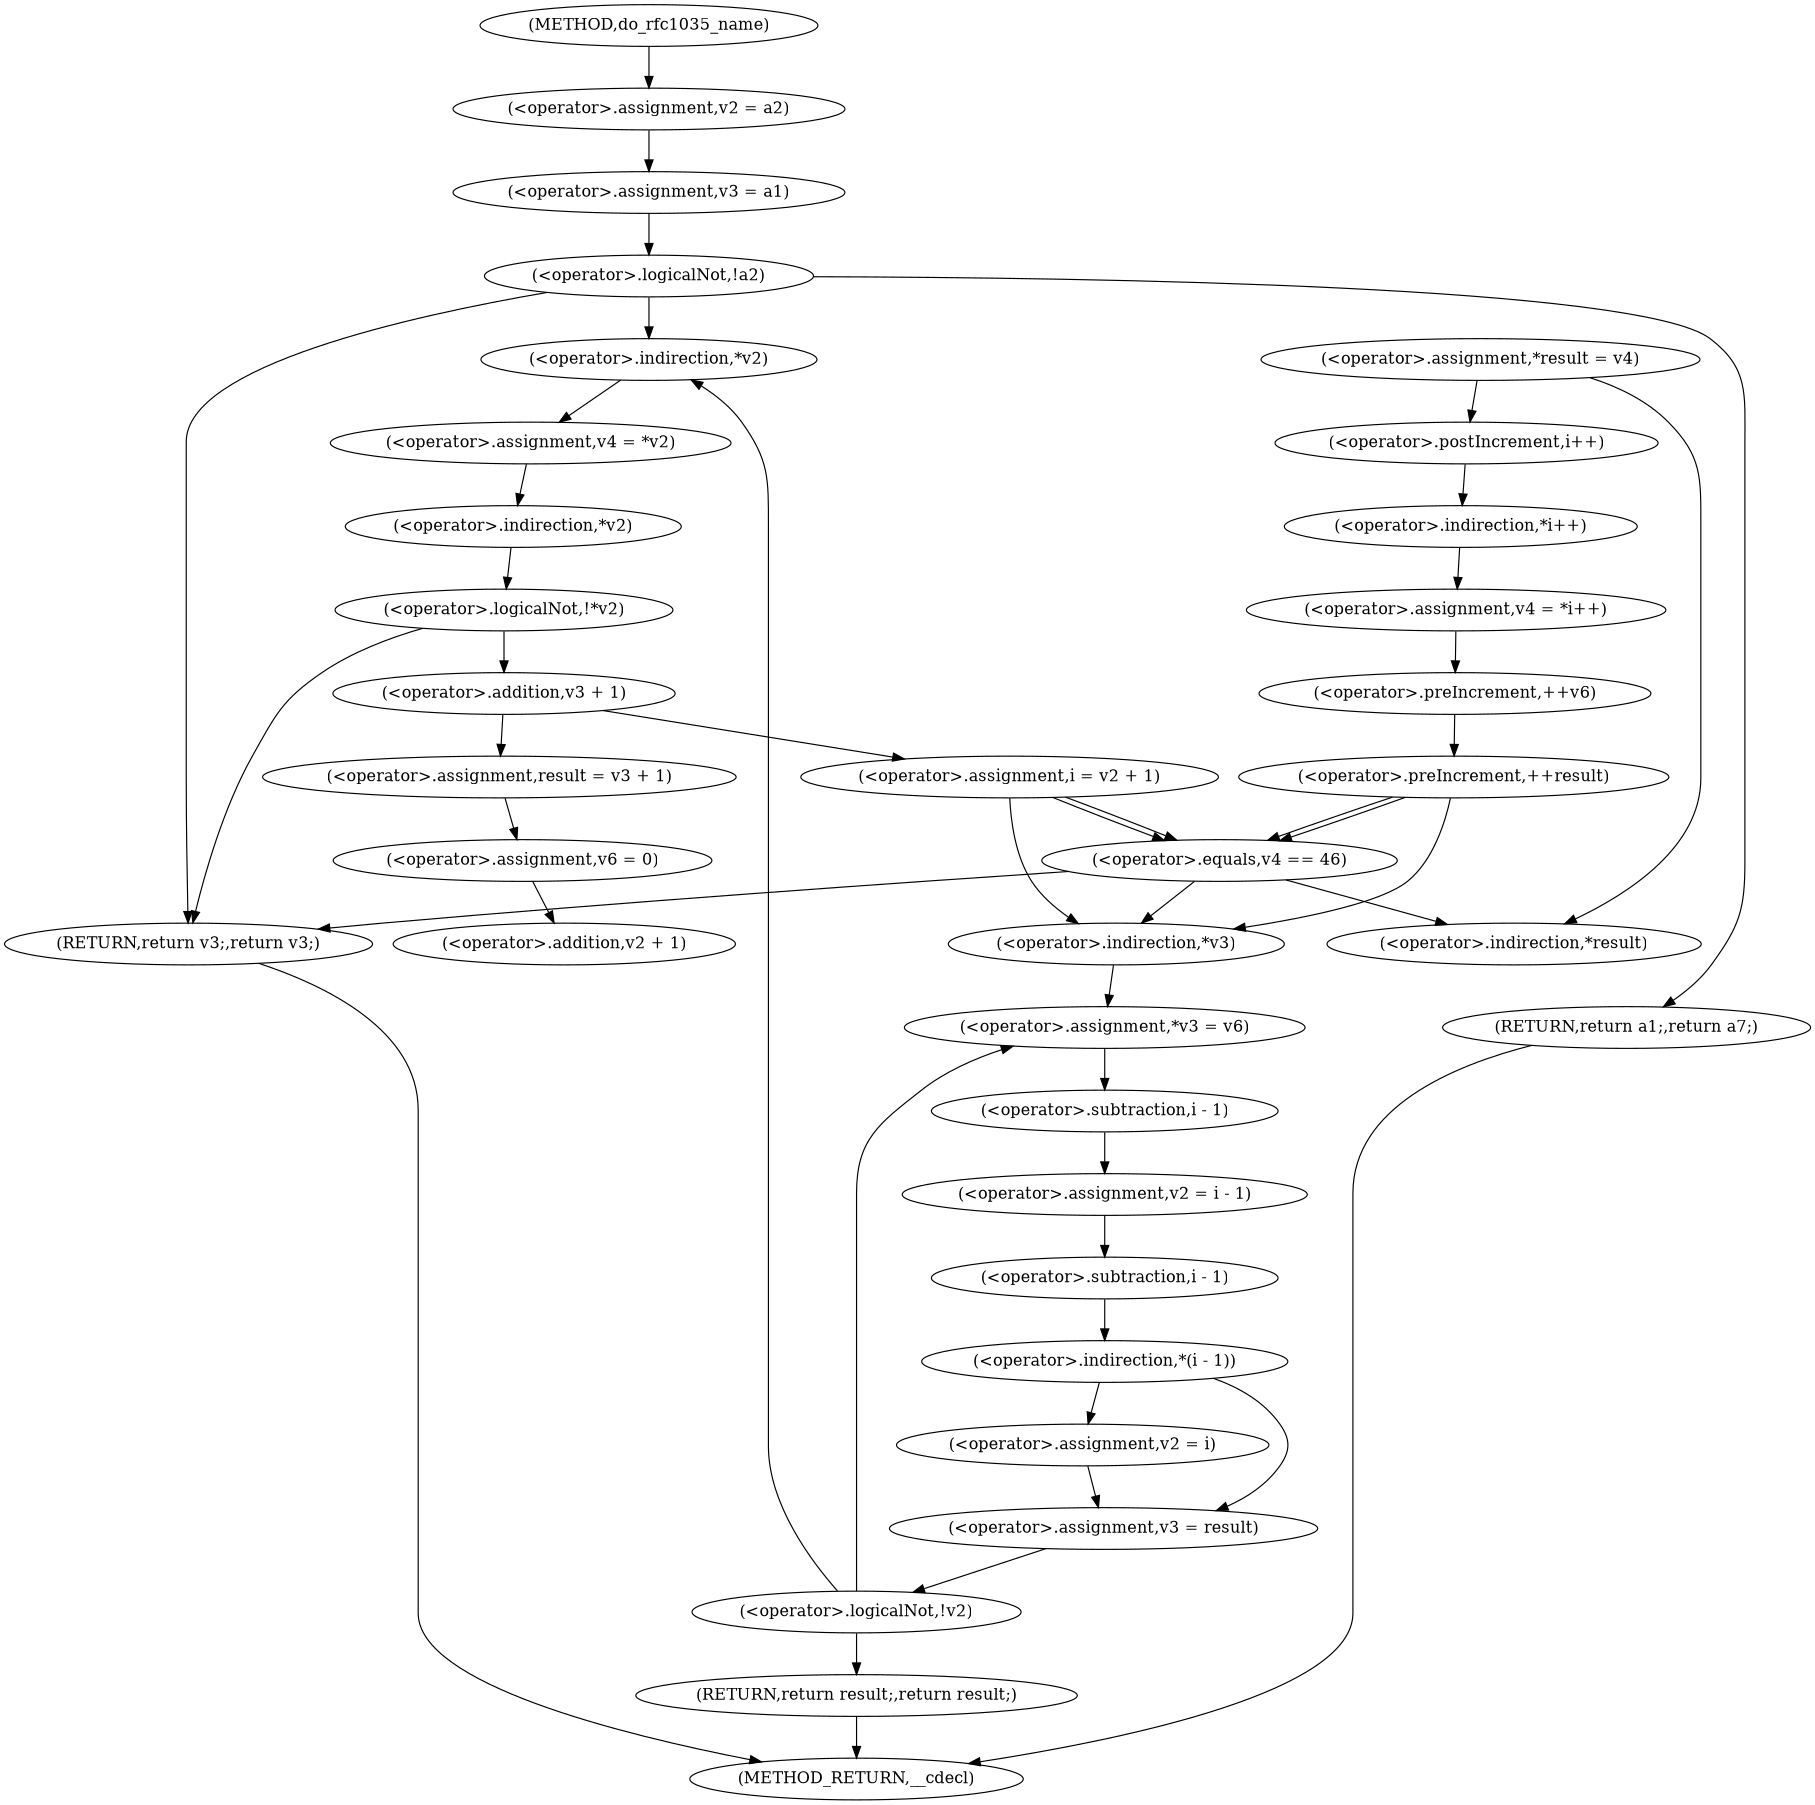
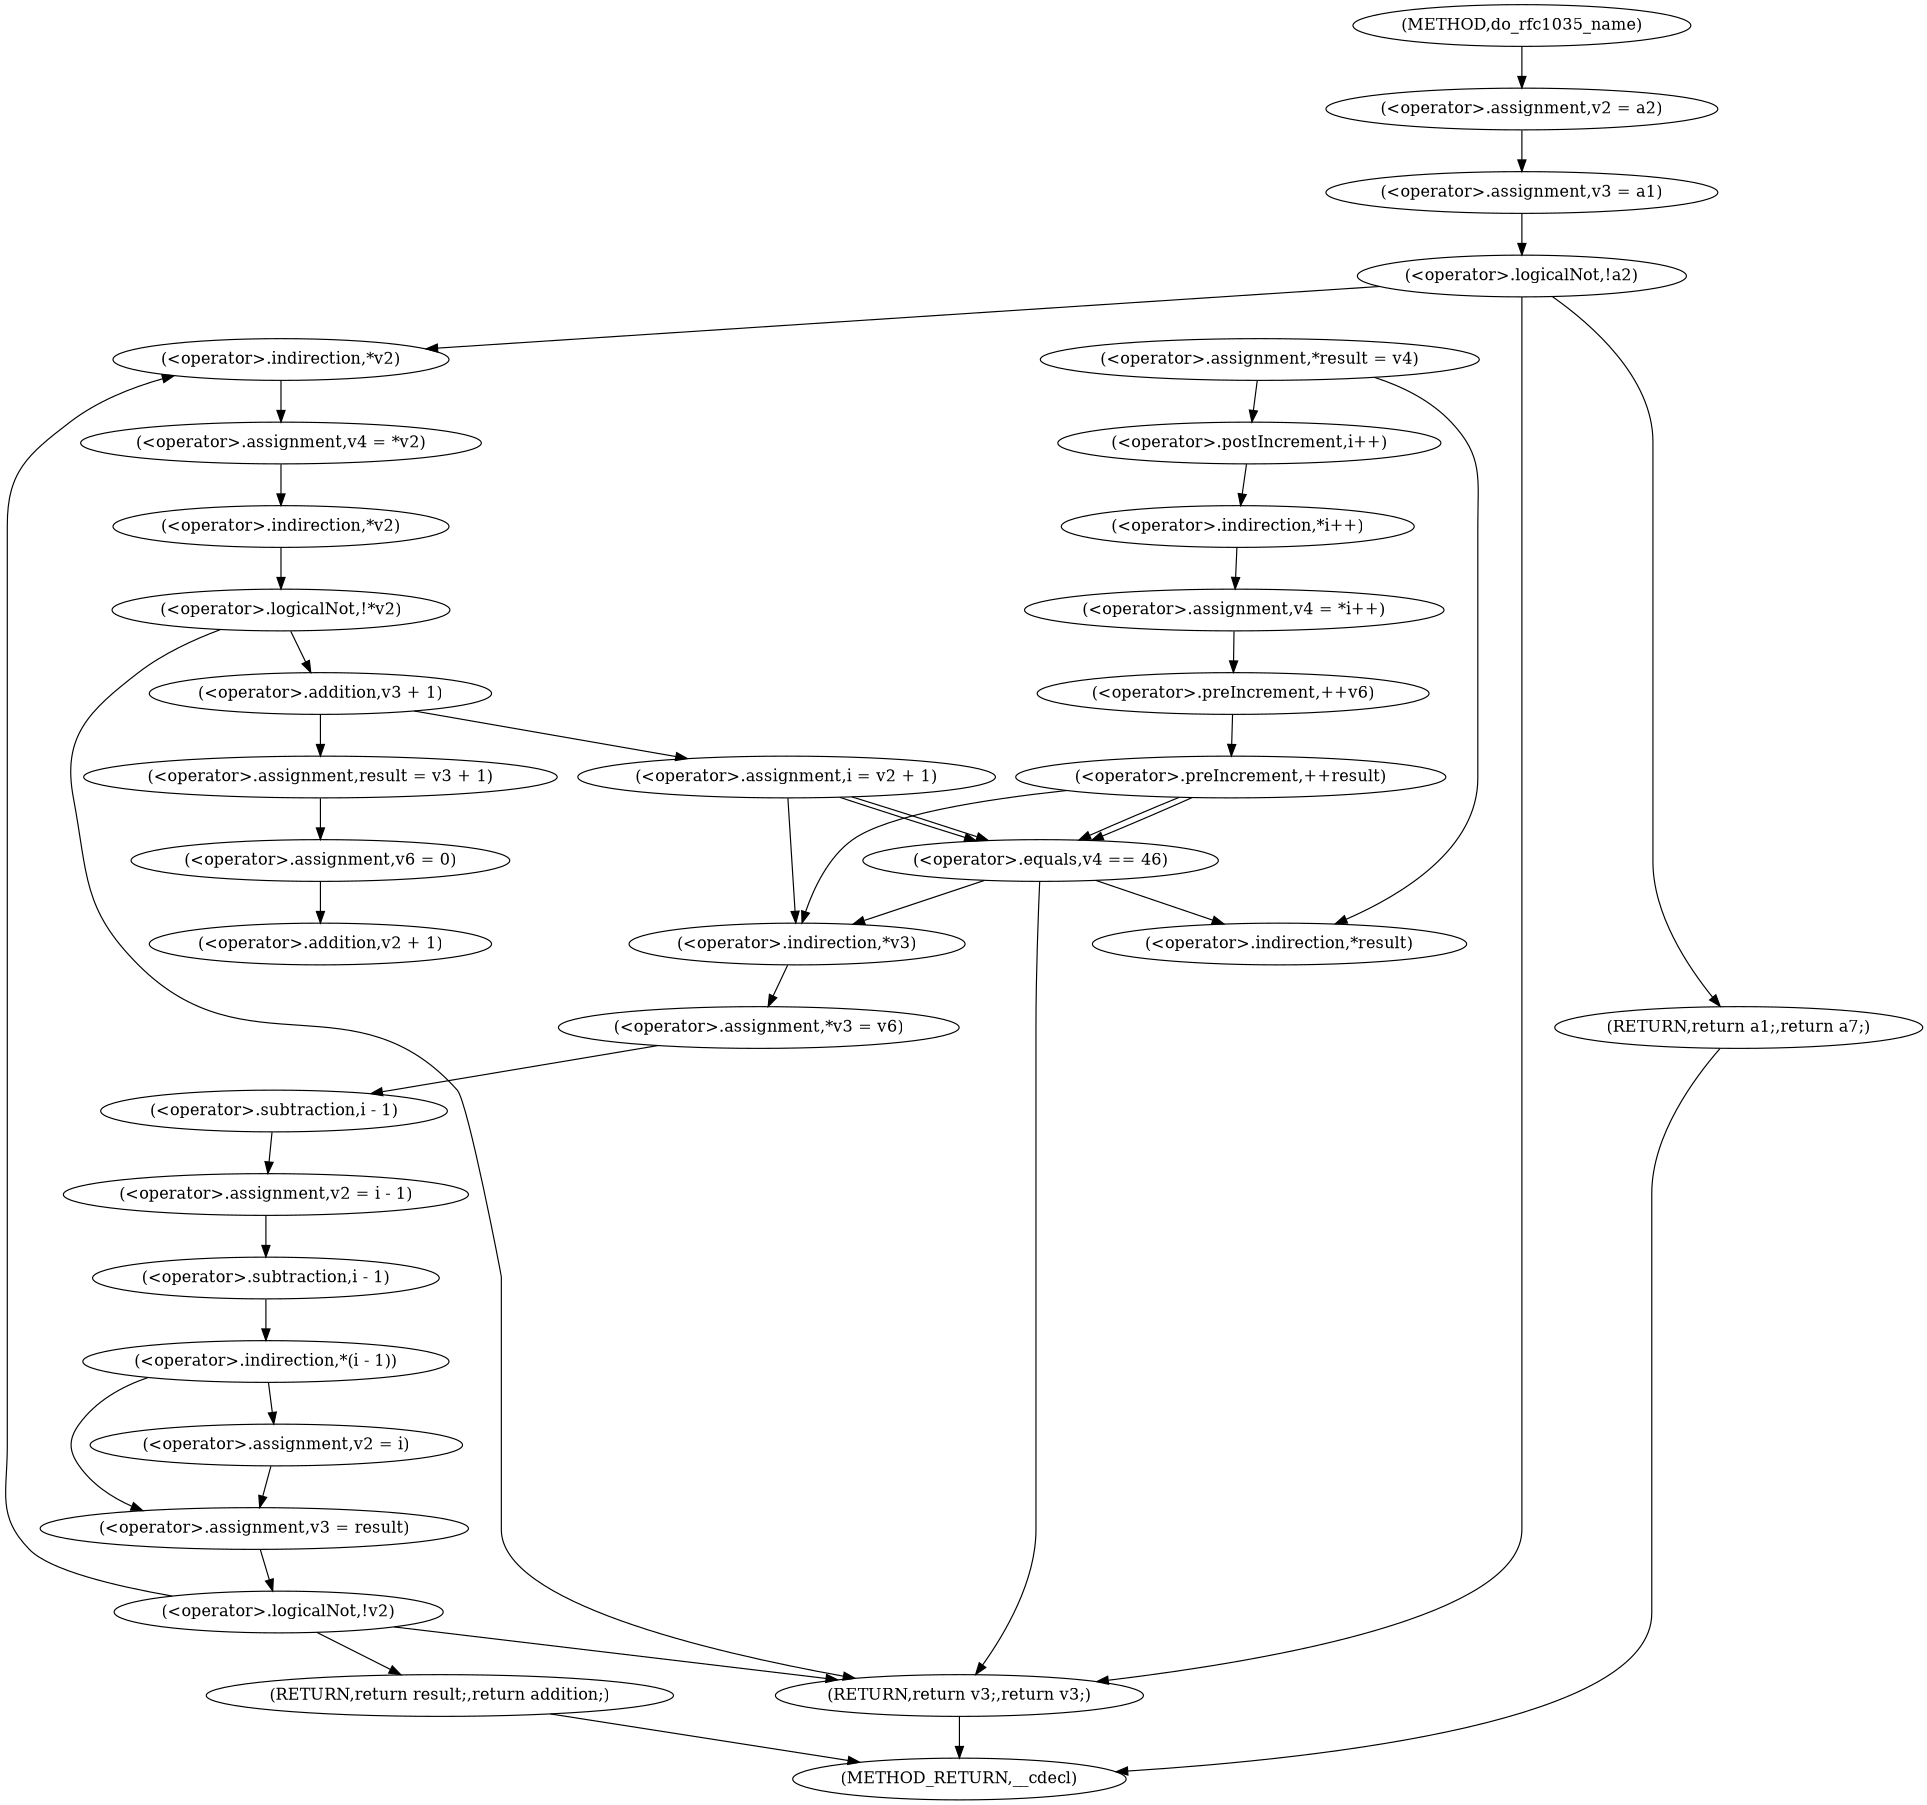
edge "(<operator>.logicalNot,!v2)" -> "(<operator>.assignment,*v3 = v6)": now "(<operator>.logicalNot,!v2)" -> "(RETURN,return v3;,return v3;)"
node "(RETURN,return result;,return result;)": label "(RETURN,return result;,return result;)" -> "(RETURN,return result;,return addition;)"
